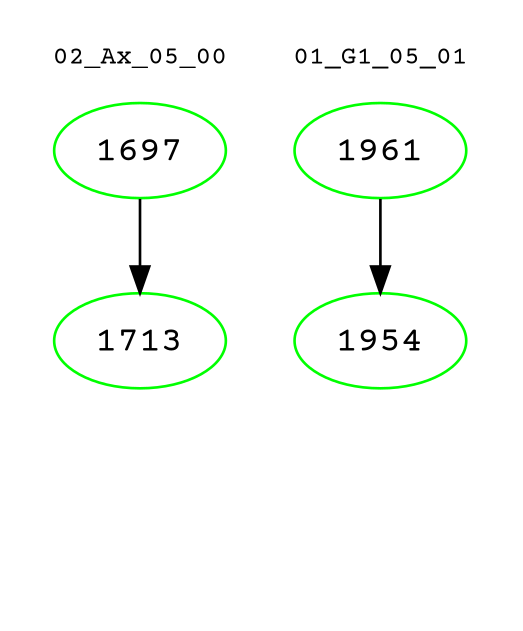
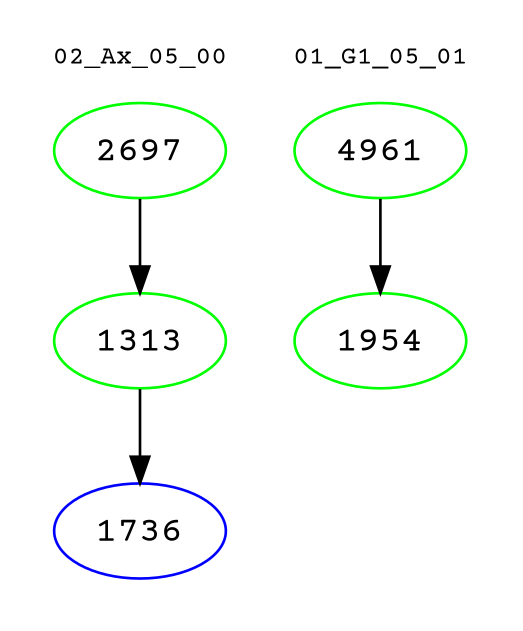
node "1697": label "1697" -> "2697"
node "1961": label "1961" -> "4961"
node "1713": label "1713" -> "1313"
node "1736": added
